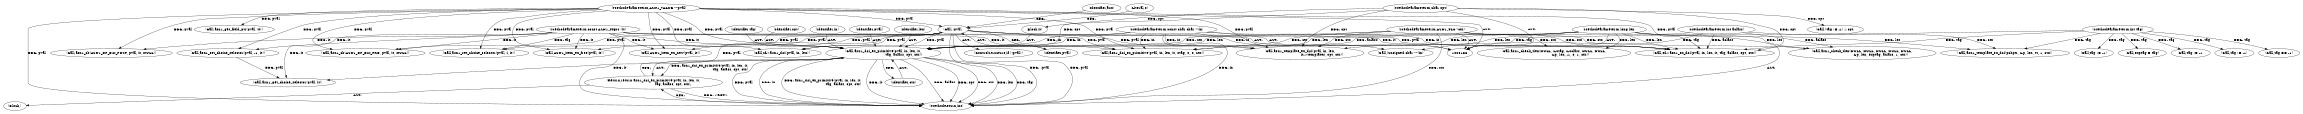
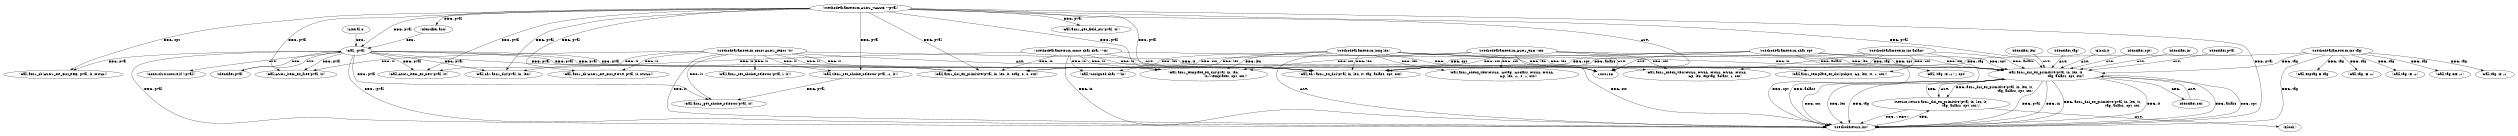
edge "(MethodParameterIn,char opt)" -> "(Block,it)": now "(MethodParameterIn,char opt)" -> "(MethodReturn,int)"
edge "(MethodParameterIn,ASN1_VALUE **pval)" -> "(Call,asn1_set_choice_selector(pval, i, it))": now "(MethodParameterIn,ASN1_VALUE **pval)" -> "(Identifier,aux)"
edge "(MethodParameterIn,ASN1_VALUE **pval)" -> "(Call,asn1_cb(ASN1_OP_D2I_PRE, pval, it, NULL))": label "DDG: pval" -> "DDG: opt"
edge "(Call,!pval)" -> "(Call,asn1_set_choice_selector(pval, i, it))": removed, label "DDG: pval"
edge "(MethodParameterIn,const ASN1_ITEM *it)" -> "(Call,asn1_set_choice_selector(pval, i, it))": label "DDG: tag" -> "DDG: it"
edge "(MethodParameterIn,long len)" -> "1000133": label "AST: " -> "DDG: "
edge "(MethodParameterIn,const ASN1_ITEM *it)" -> "(Call,asn1_cb(ASN1_OP_D2I_PRE, pval, it, NULL))": removed, label "DDG: it"
edge "(MethodParameterIn,int tag)" -> "(Call,asn1_template_ex_d2i(pchptr, &p, len, tt, 1, ctx))": now "(MethodParameterIn,int tag)" -> "(MethodReturn,int)"
node "(Call,asn1_set_choice_selector(pval, -1, it))": label "(Call,asn1_set_choice_selector(pval, -1, it))" -> "(Call,tlen1_set_choice_selector(pval, -1, it))"
edge "(MethodParameterIn,int aclass)" -> "(MethodReturn,int)": added, label "DDG: aclass"
